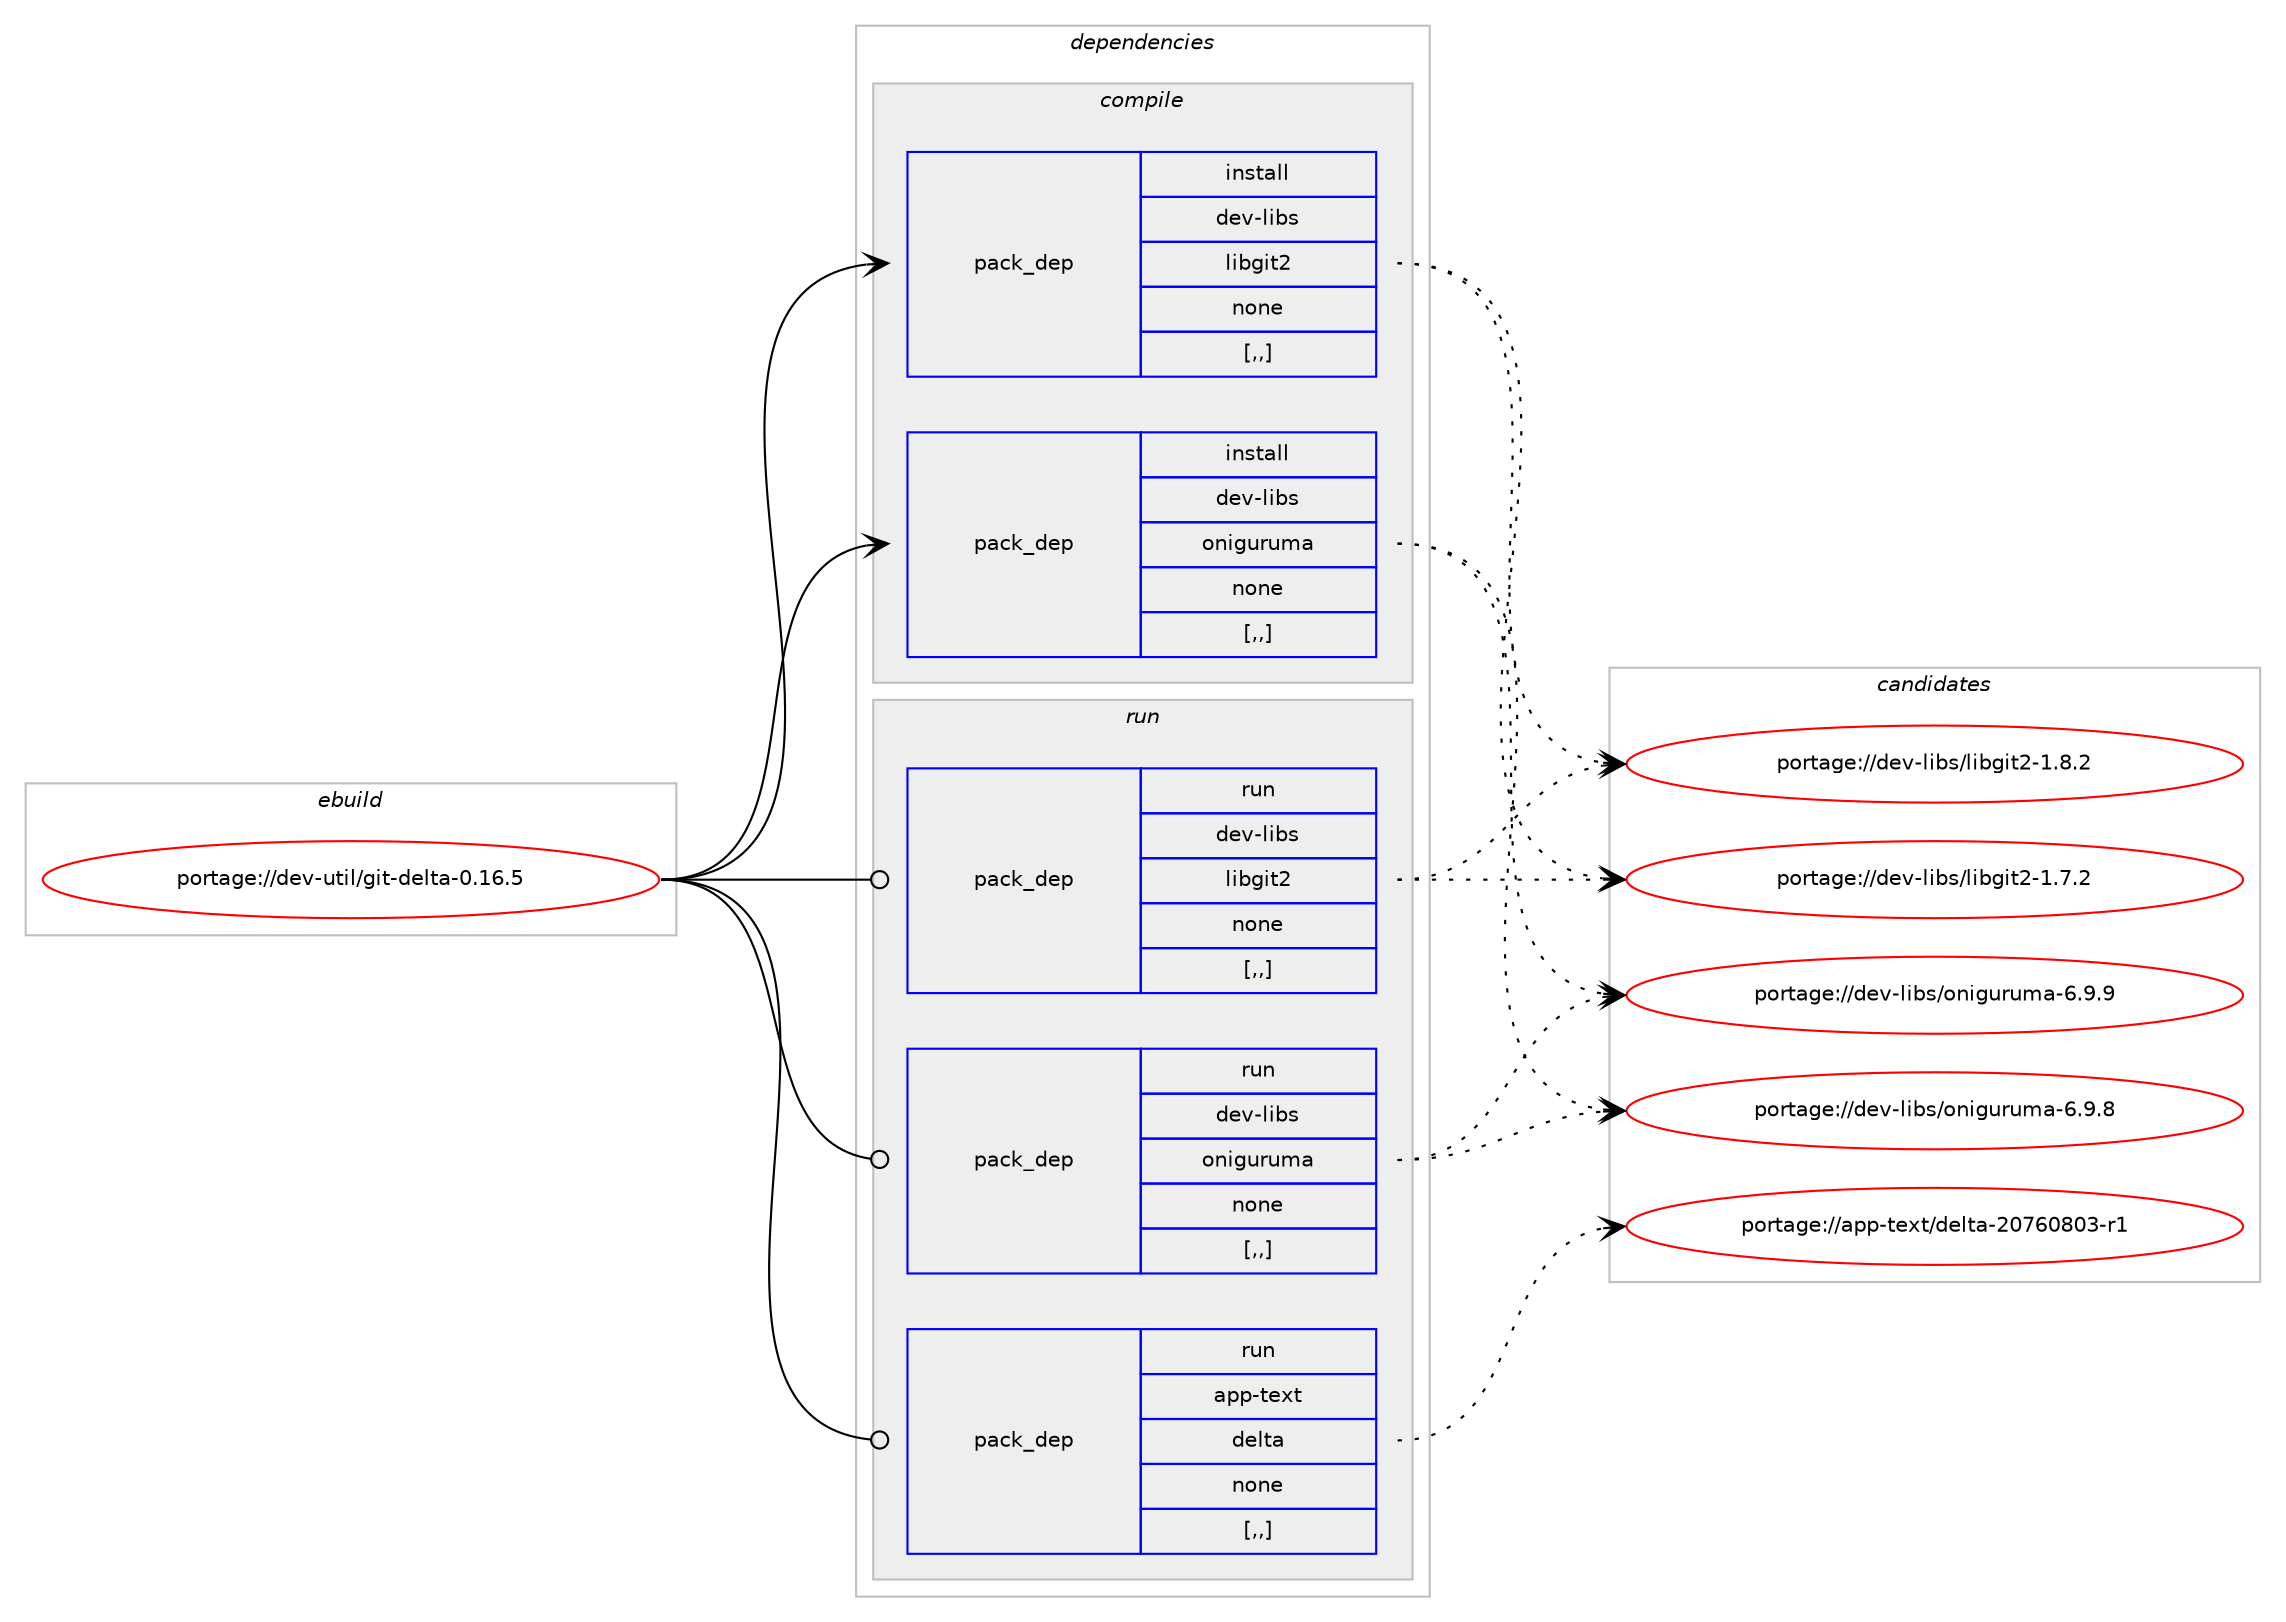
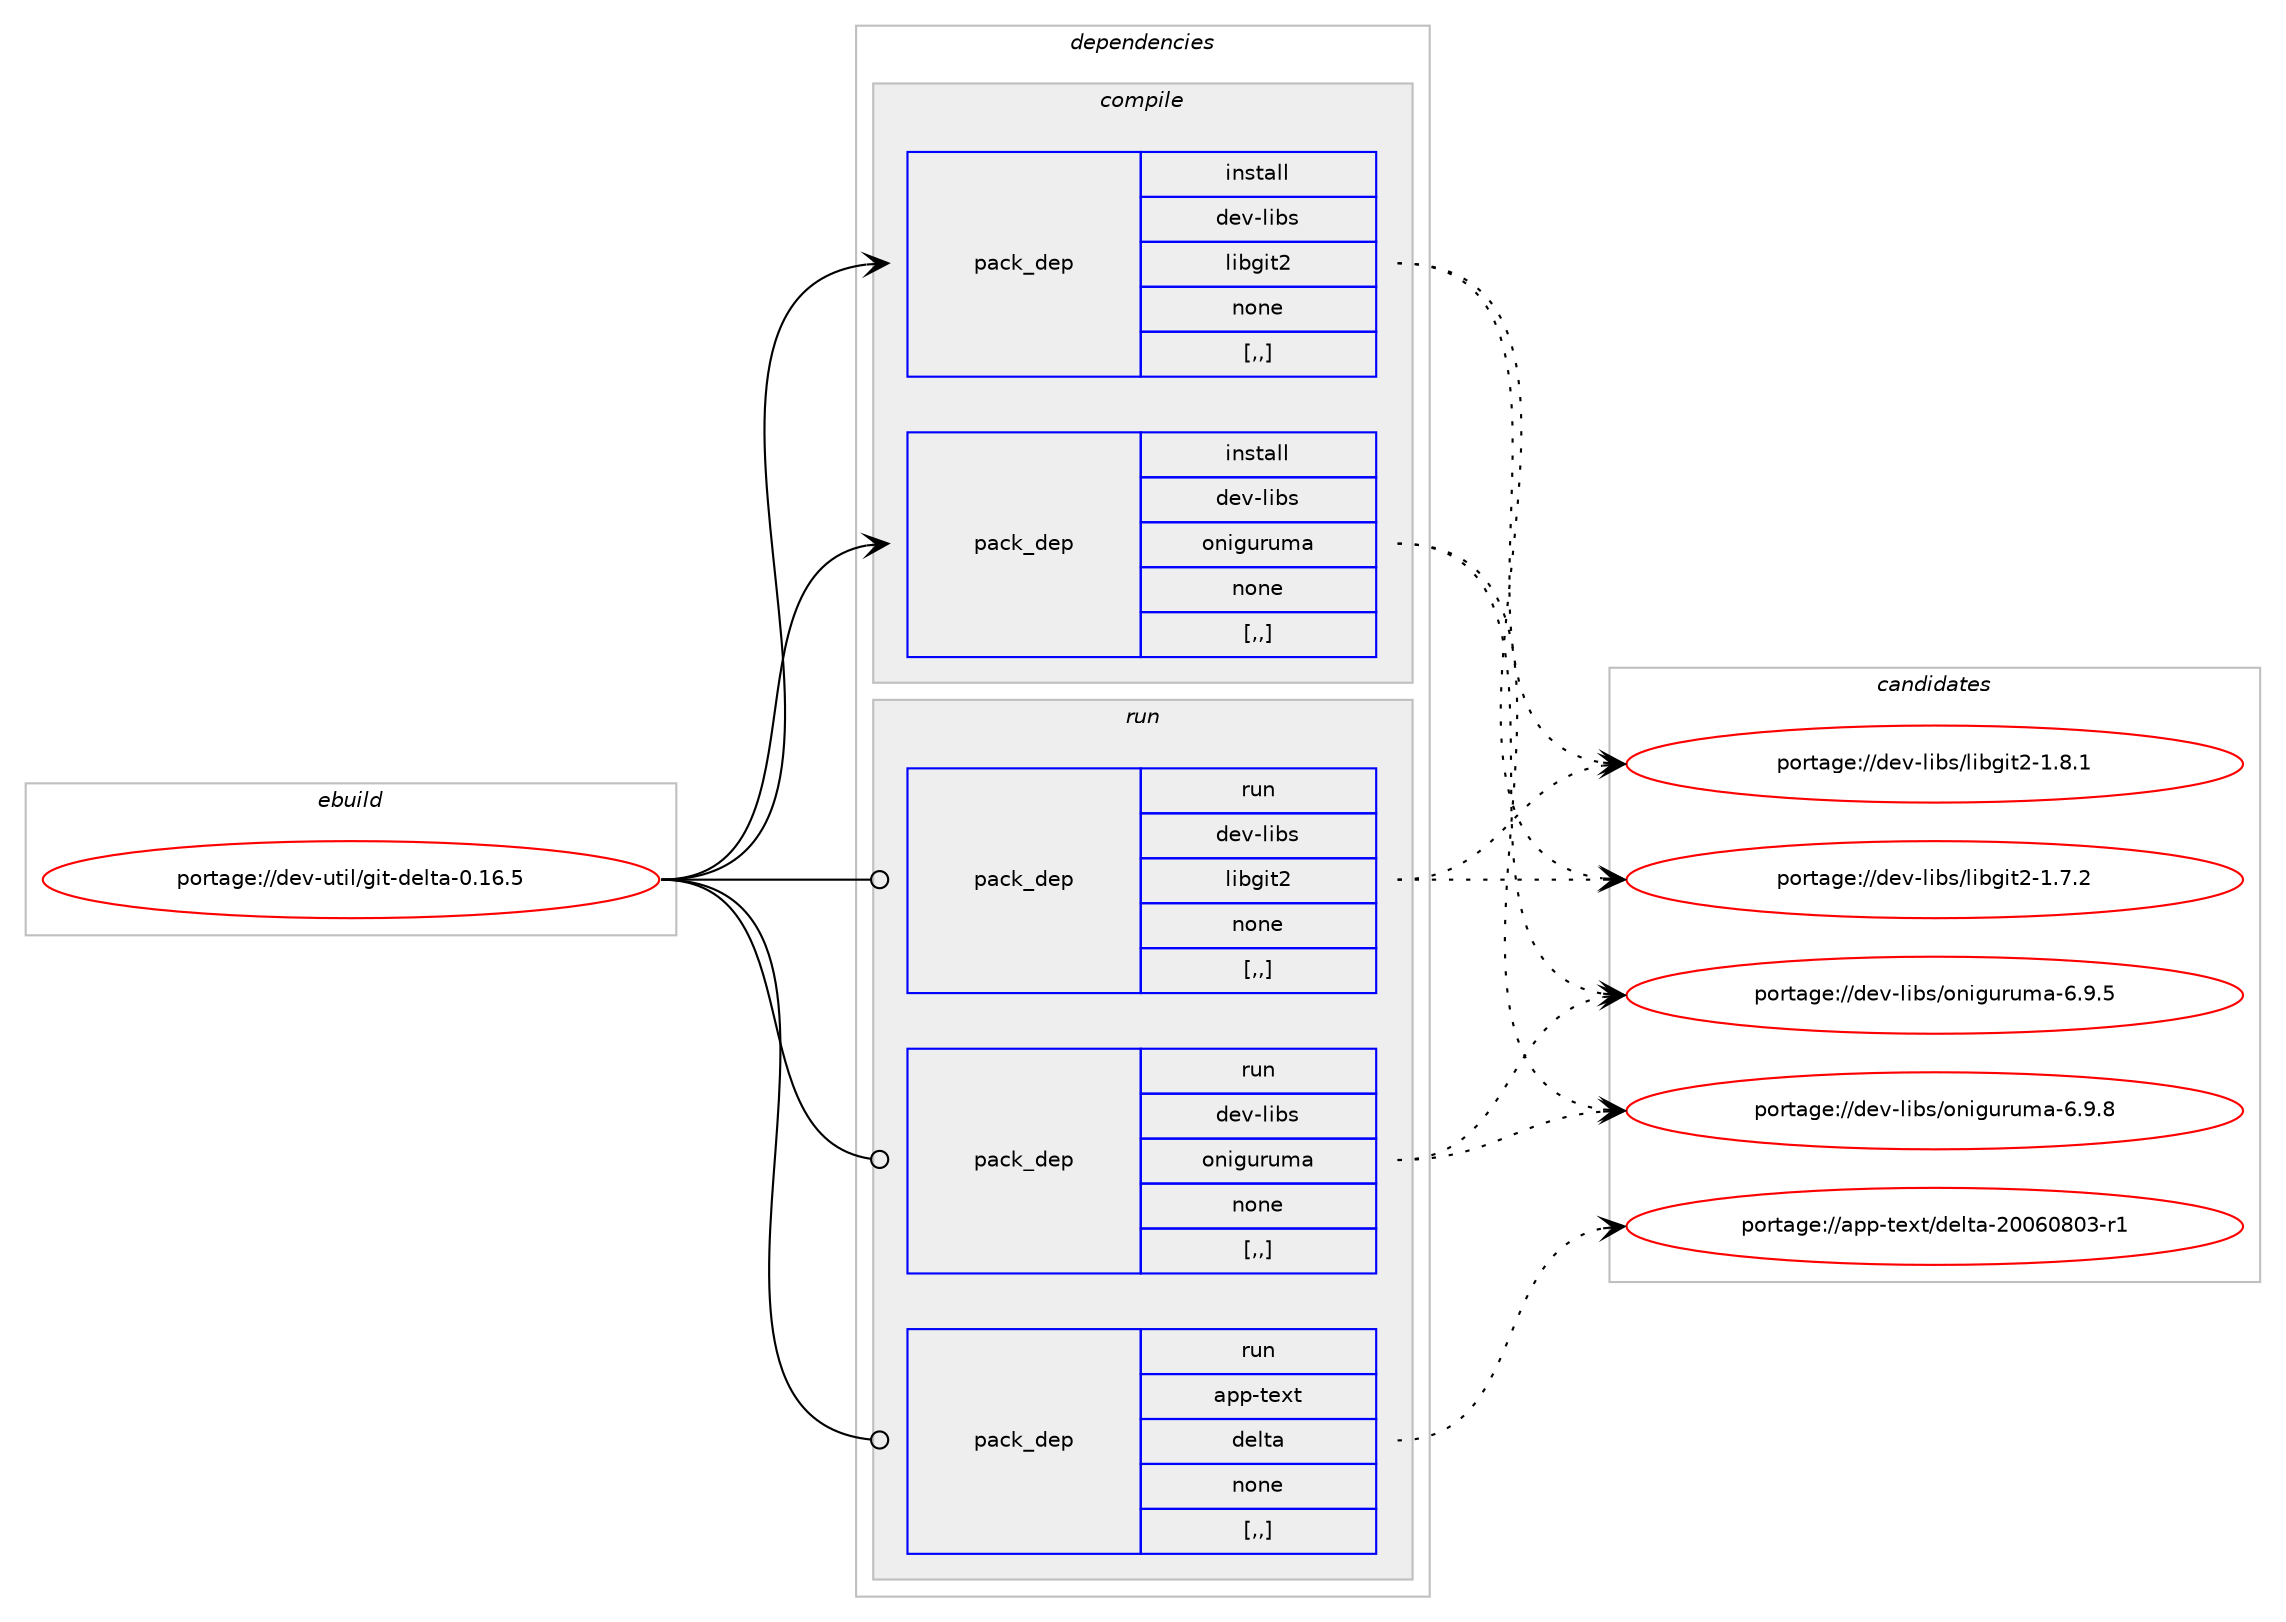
node "portage://dev-libs/libgit2-1.8.2": label "portage://dev-libs/libgit2-1.8.2" -> "portage://dev-libs/libgit2-1.8.1"
node "portage://dev-libs/oniguruma-6.9.9": label "portage://dev-libs/oniguruma-6.9.9" -> "portage://dev-libs/oniguruma-6.9.5"
node "portage://app-text/delta-20760803-r1": label "portage://app-text/delta-20760803-r1" -> "portage://app-text/delta-20060803-r1"
